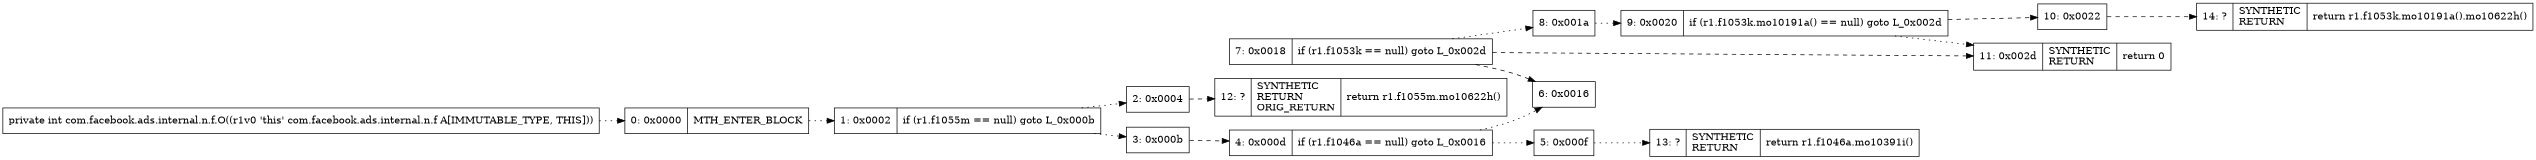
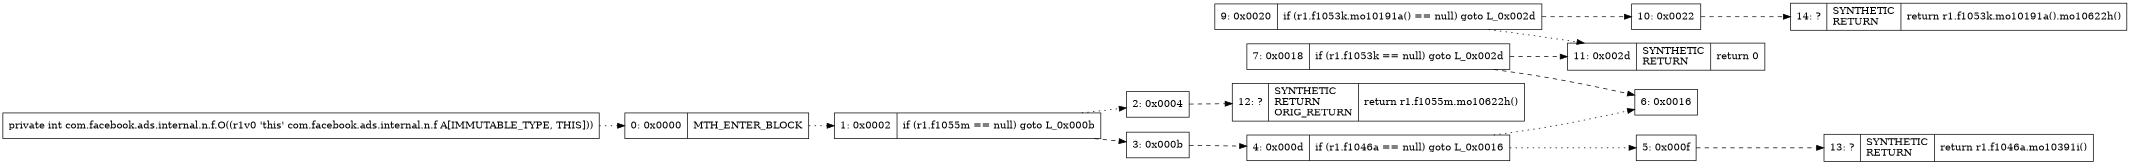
node "8: 0x001a": removed
edge "1: 0x0002" -> "3: 0x000b": style dotted -> dashed
edge "5: 0x000f" -> "13: ?": style dotted -> dashed
